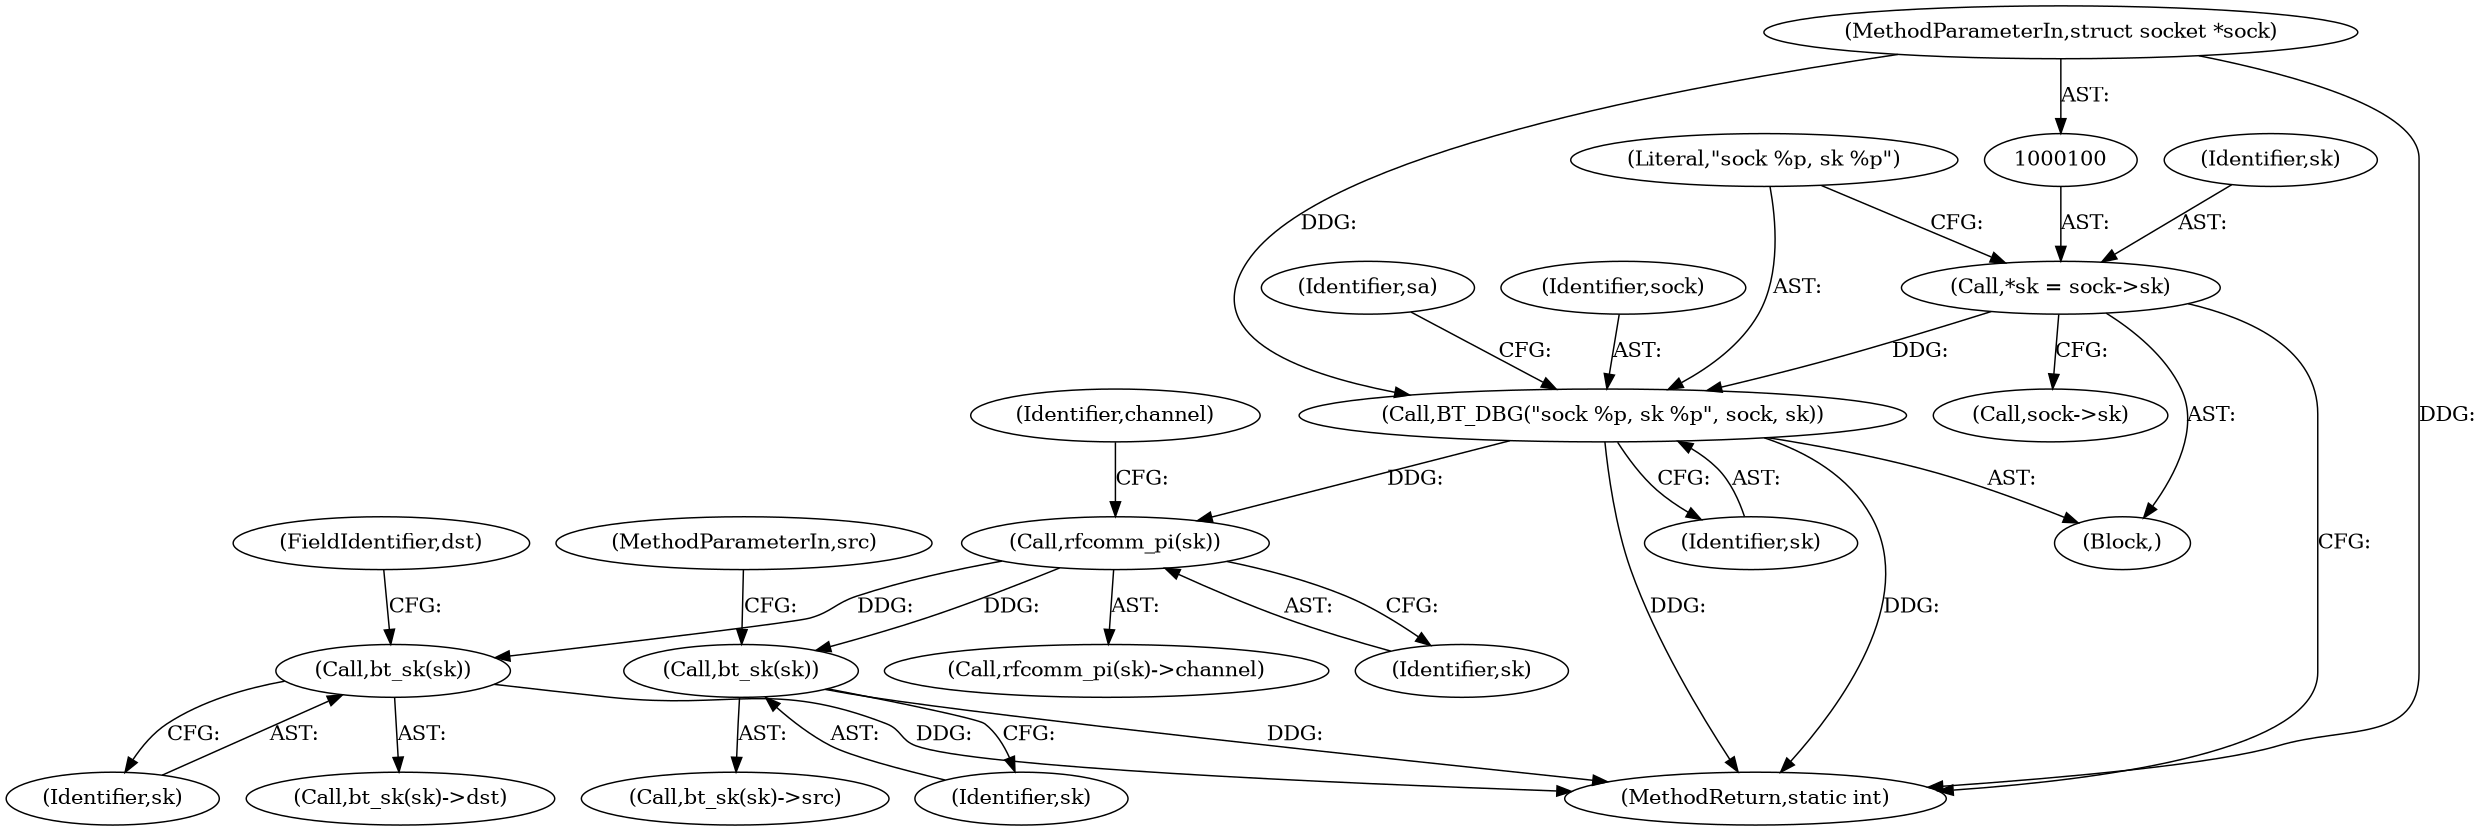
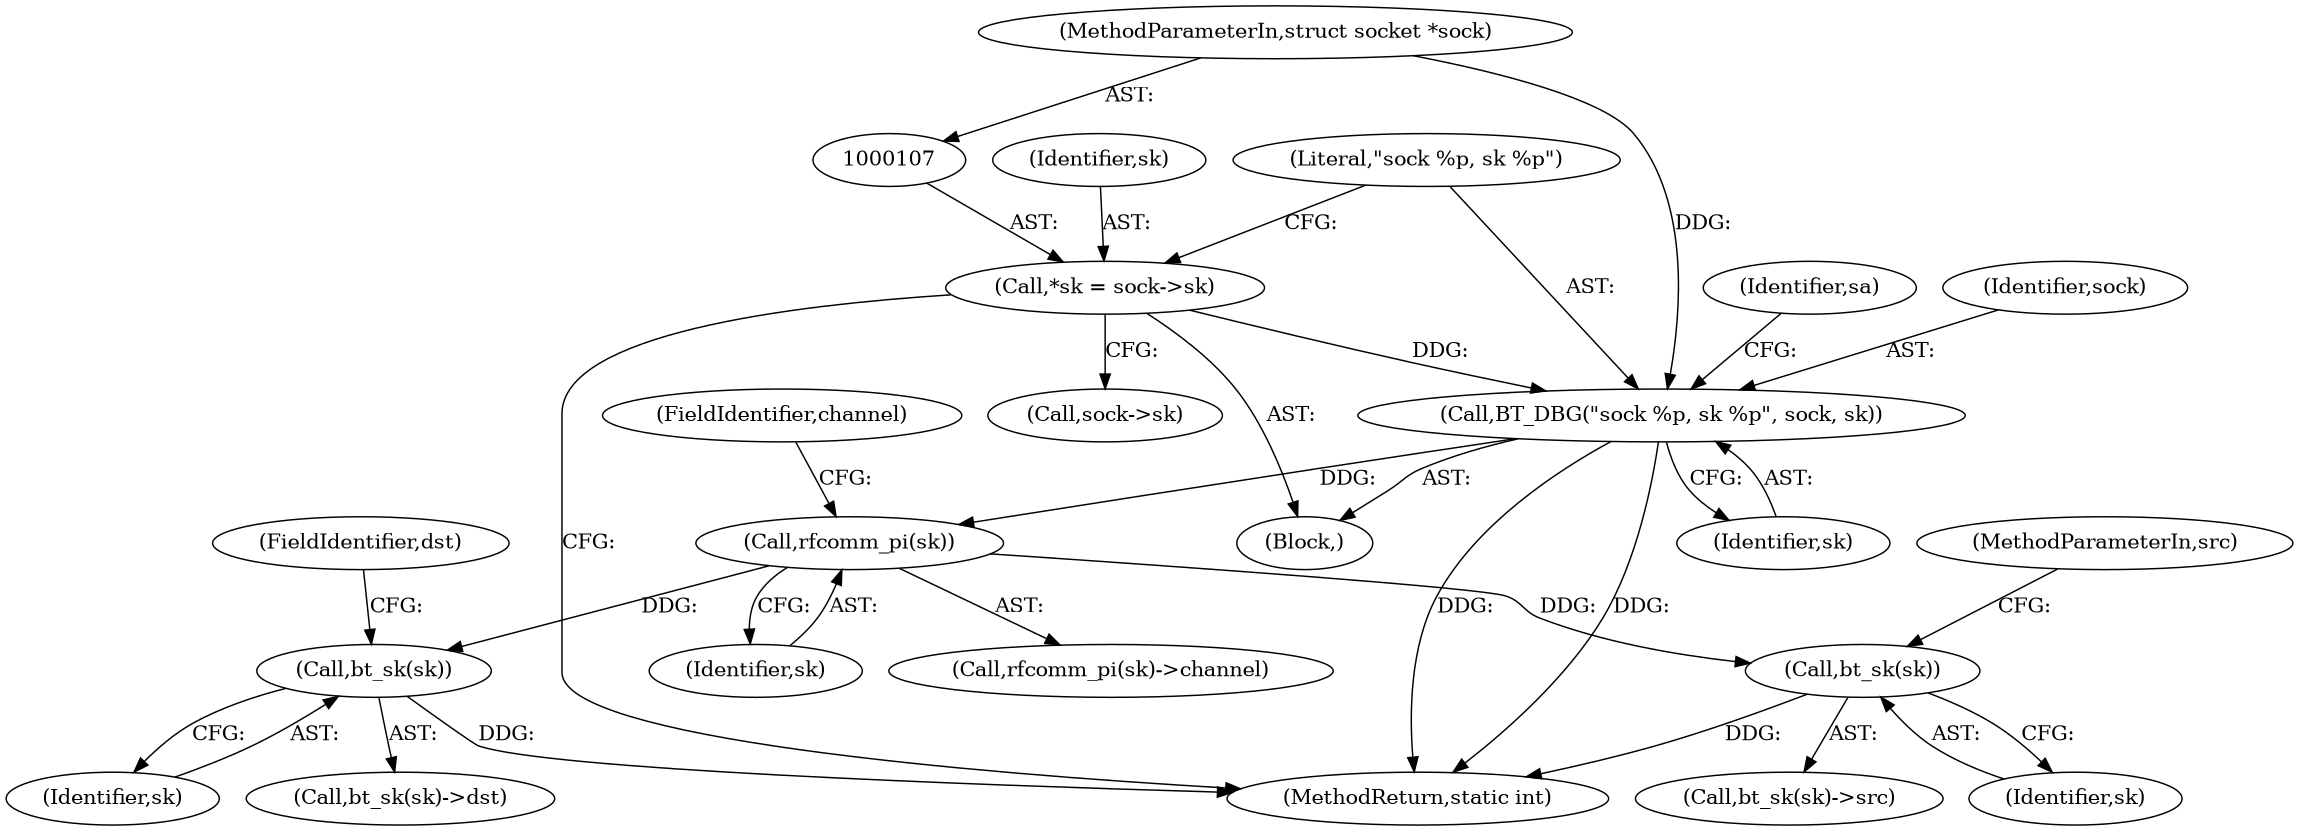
node "1000100": label "1000100" -> "1000107"
node "(Identifier,channel)": label "(Identifier,channel)" -> "(FieldIdentifier,channel)"
edge "(MethodParameterIn,struct socket *sock)" -> "(MethodReturn,static int)": removed, label "DDG:"
